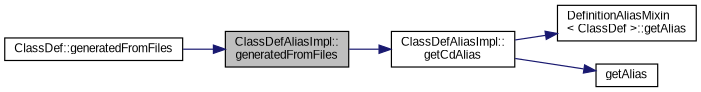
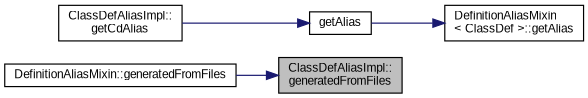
edge "ClassDefAliasImpl:: getCdAlias" -> "DefinitionAliasMixin < ClassDef >::getAlias": now "getAlias" -> "DefinitionAliasMixin < ClassDef >::getAlias"
node "ClassDef::generatedFromFiles": label "ClassDef::generatedFromFiles" -> "DefinitionAliasMixin::generatedFromFiles"
edge "ClassDefAliasImpl:: generatedFromFiles" -> "ClassDefAliasImpl:: getCdAlias": removed
